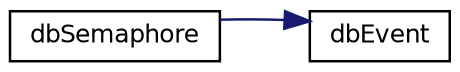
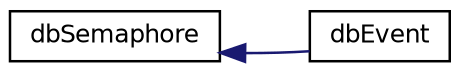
edge "dbSemaphore" -> "dbEvent": reversed
